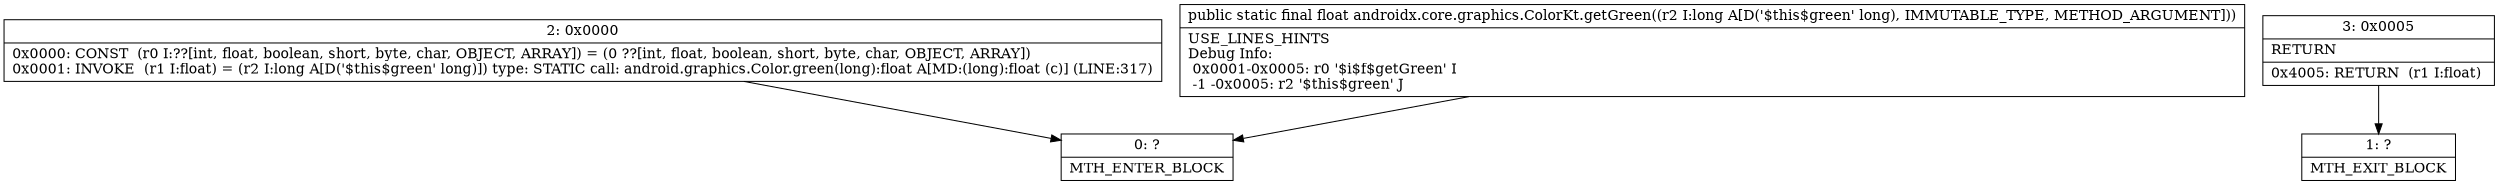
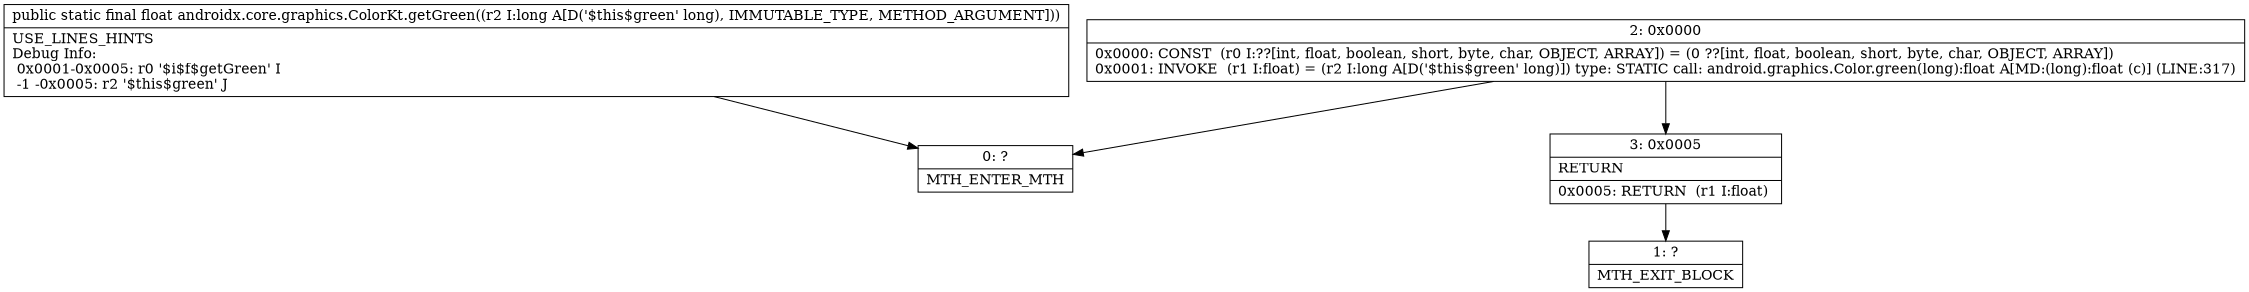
node "3: 0x0005": text "0x4005: RETURN  (r1 I:float)" -> "0x0005: RETURN  (r1 I:float)"
edge "2: 0x0000" -> "3: 0x0005": added
node "0: ?": text "MTH_ENTER_BLOCK" -> "MTH_ENTER_MTH"
